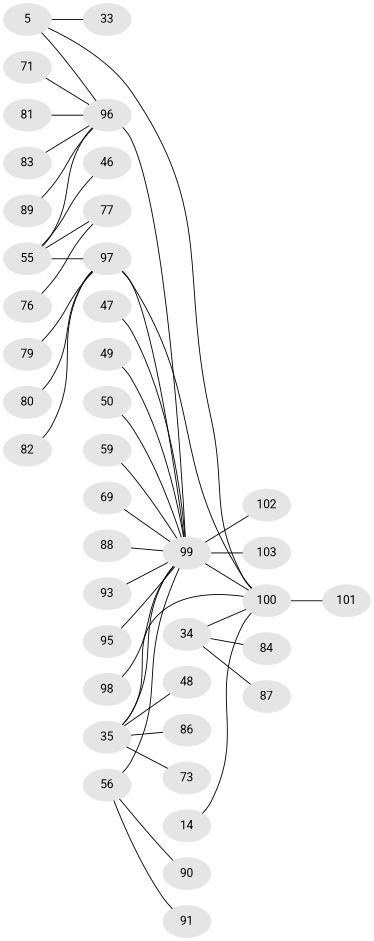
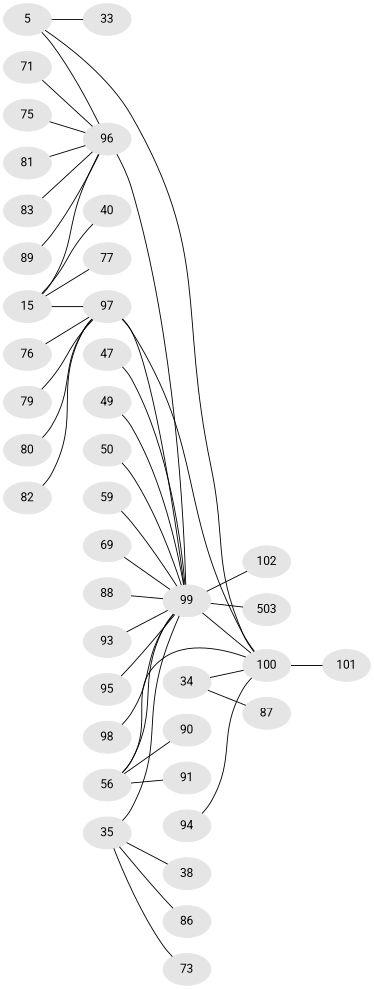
node "75": added
node "46": label "46" -> "40"
node "55": label "55" -> "15"
edge "77" -- "76": now "97" -- "76"
node "103": label "103" -> "503"
edge "100" -- "35": now "100" -- "56"
node "84": removed
node "48": label "48" -> "38"
node "14": label "14" -> "94"
